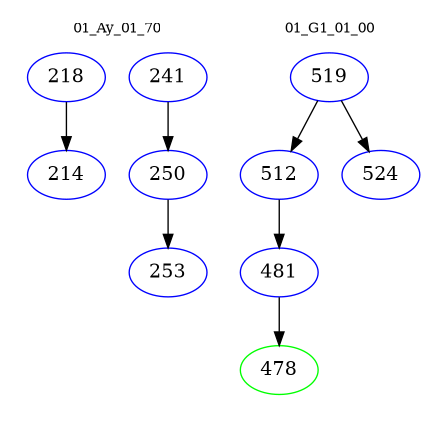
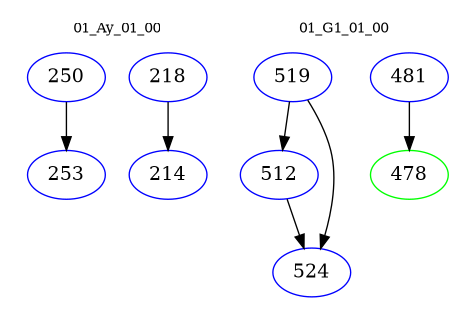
cluster "01_Ay_01_70": label "01_Ay_01_70" -> "01_Ay_01_00"
node "241": removed
edge "512" -> "481": now "512" -> "524"
